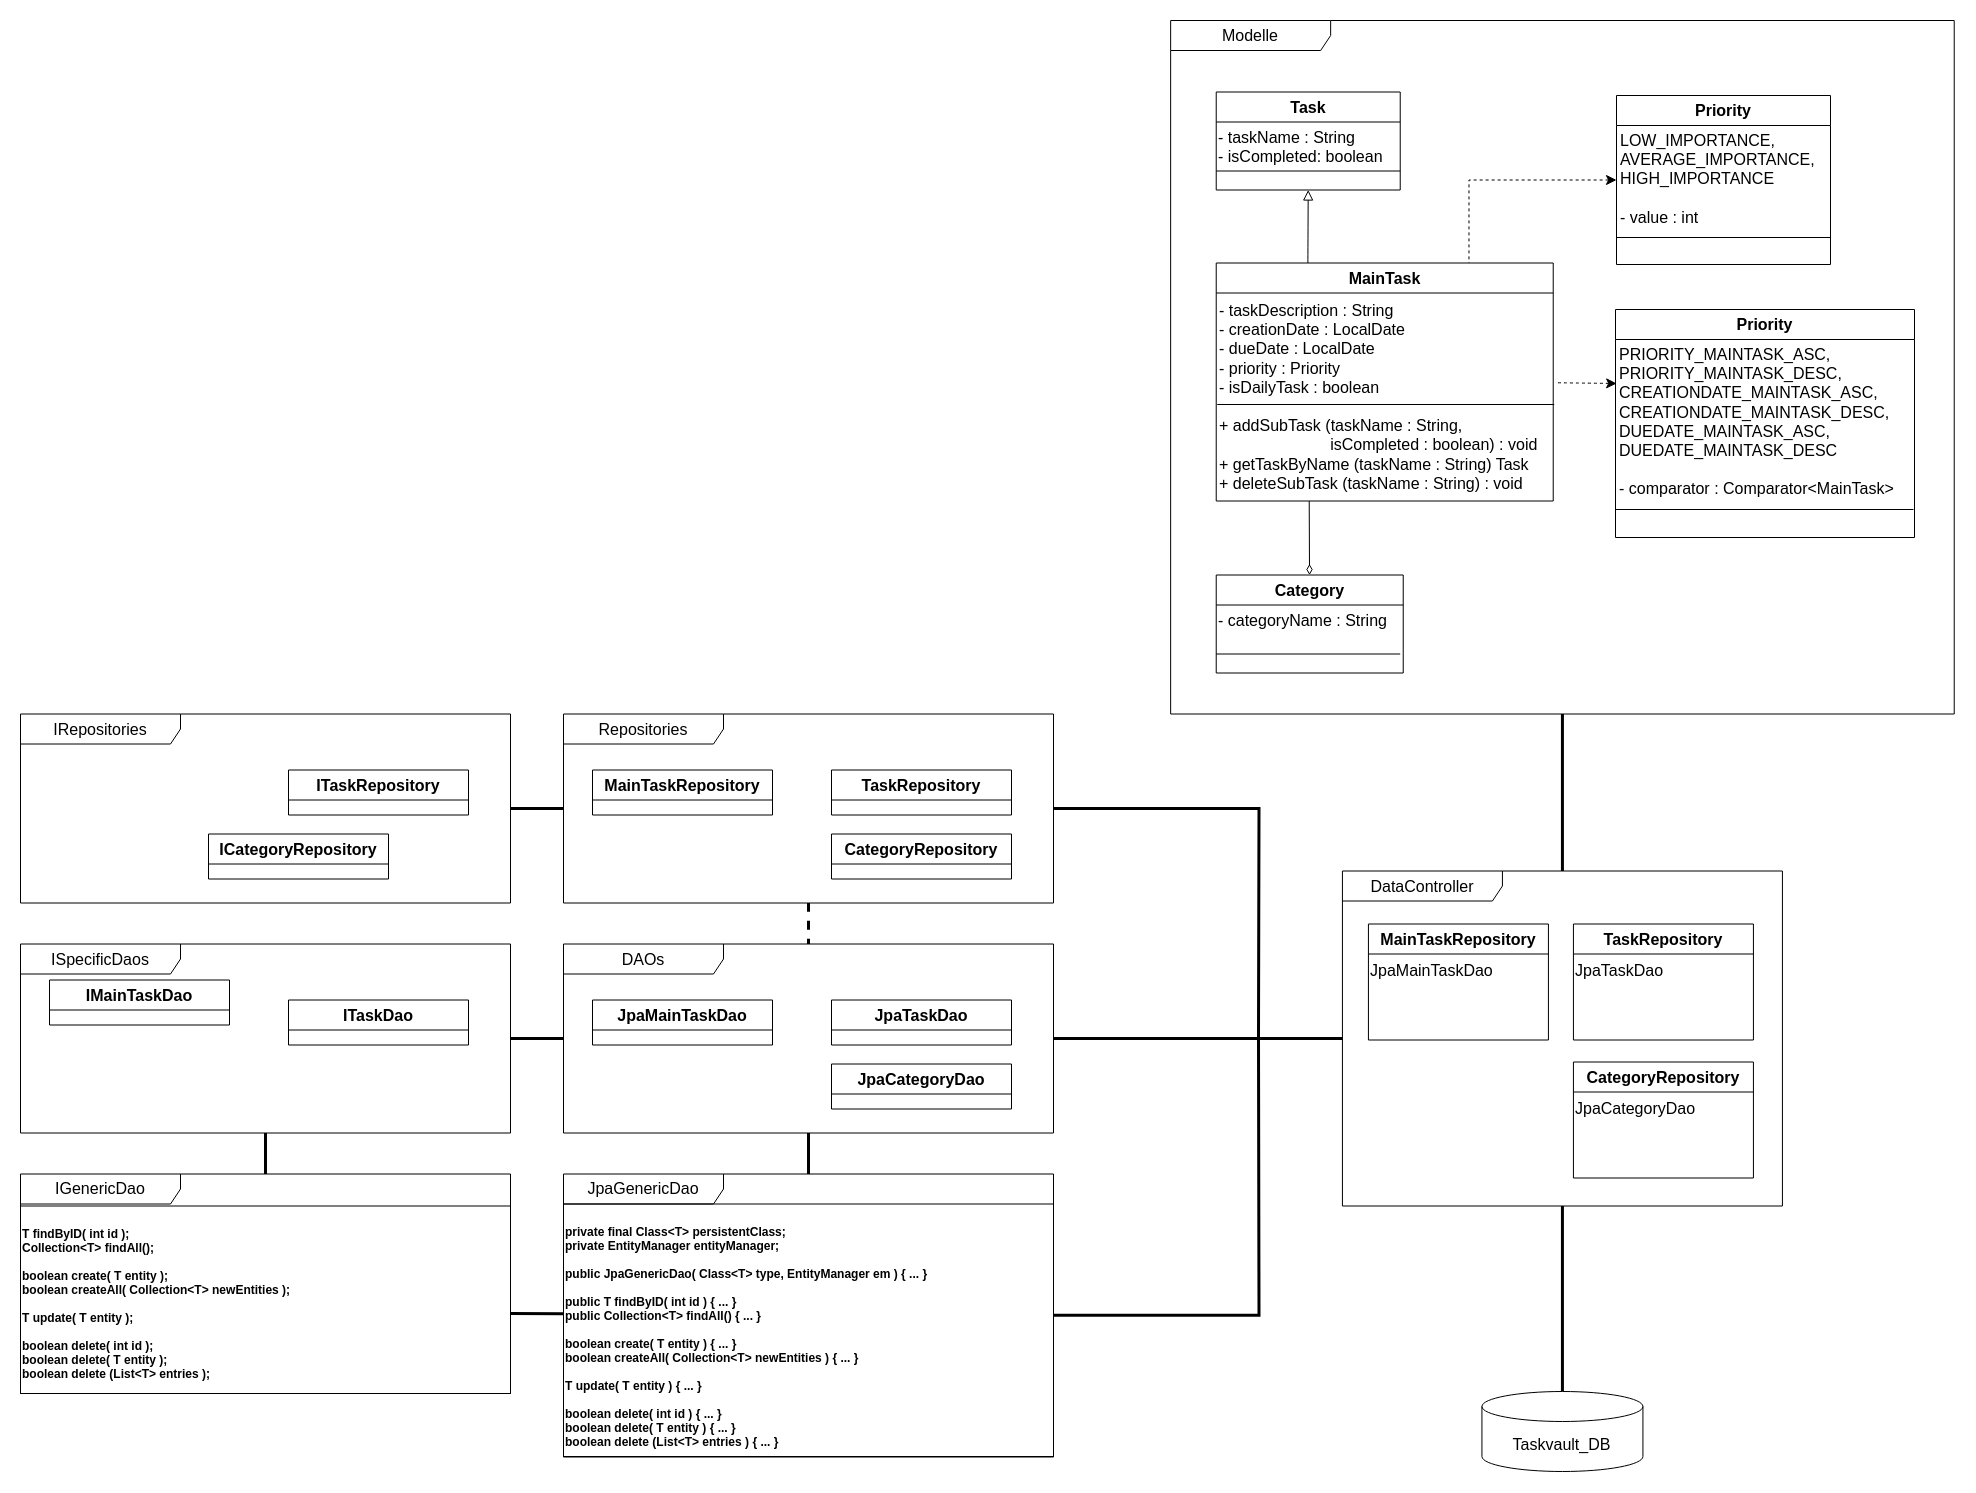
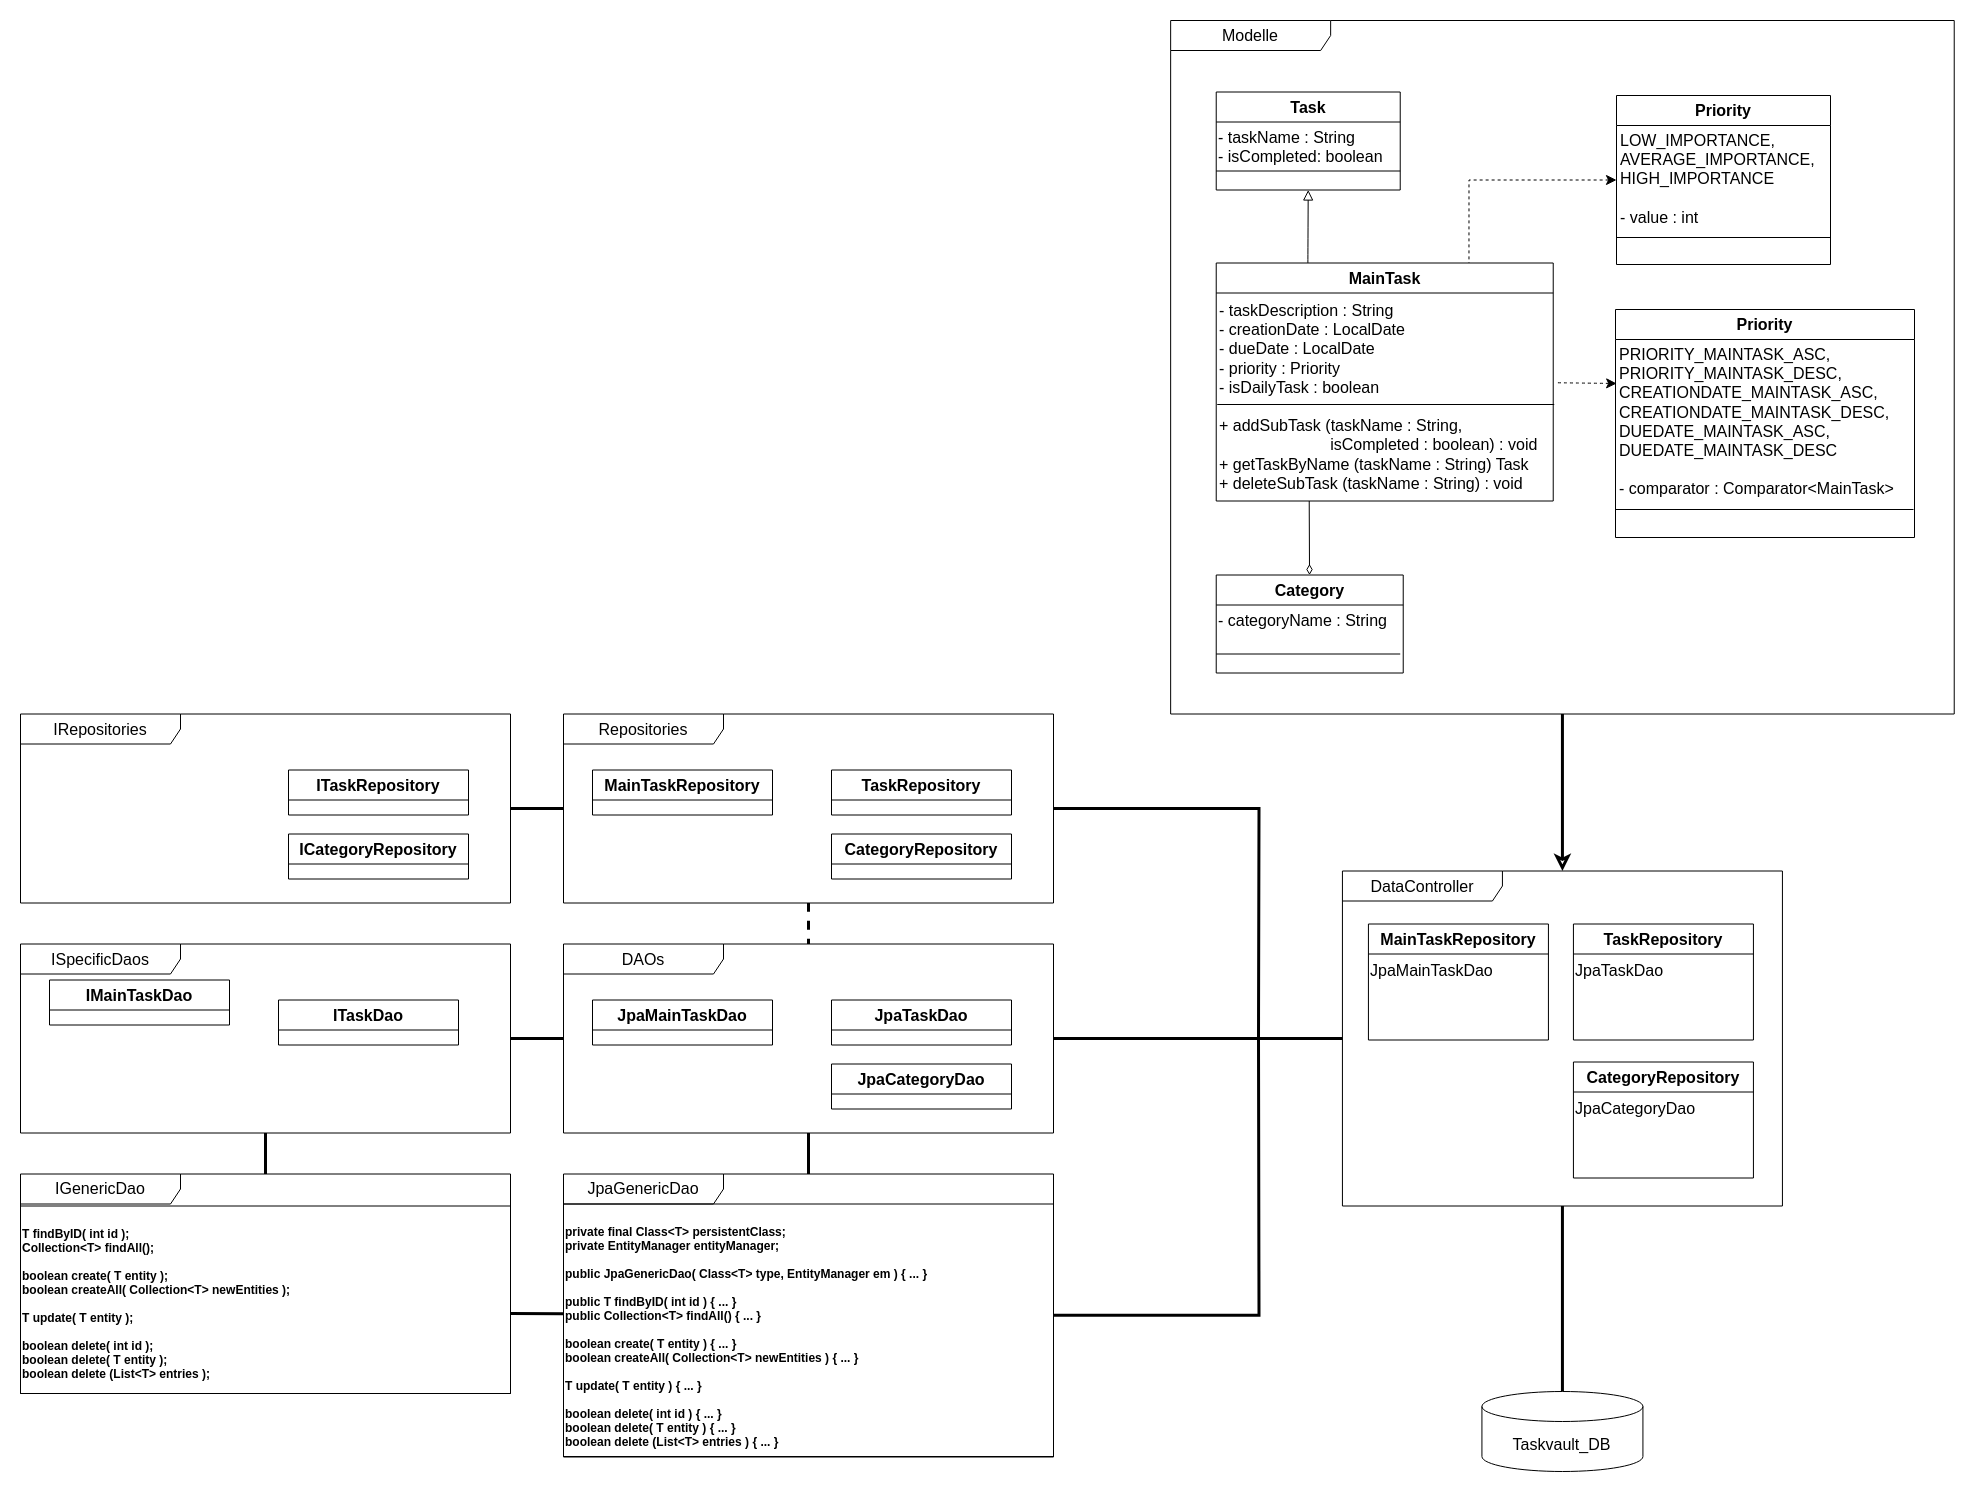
node "ICategoryRepository": moved (299, 857) -> (379, 857)
edge "Modelle" -- "DataController": arrowhead none -> classic
node "ITaskDao": moved (379, 1023) -> (369, 1023)
